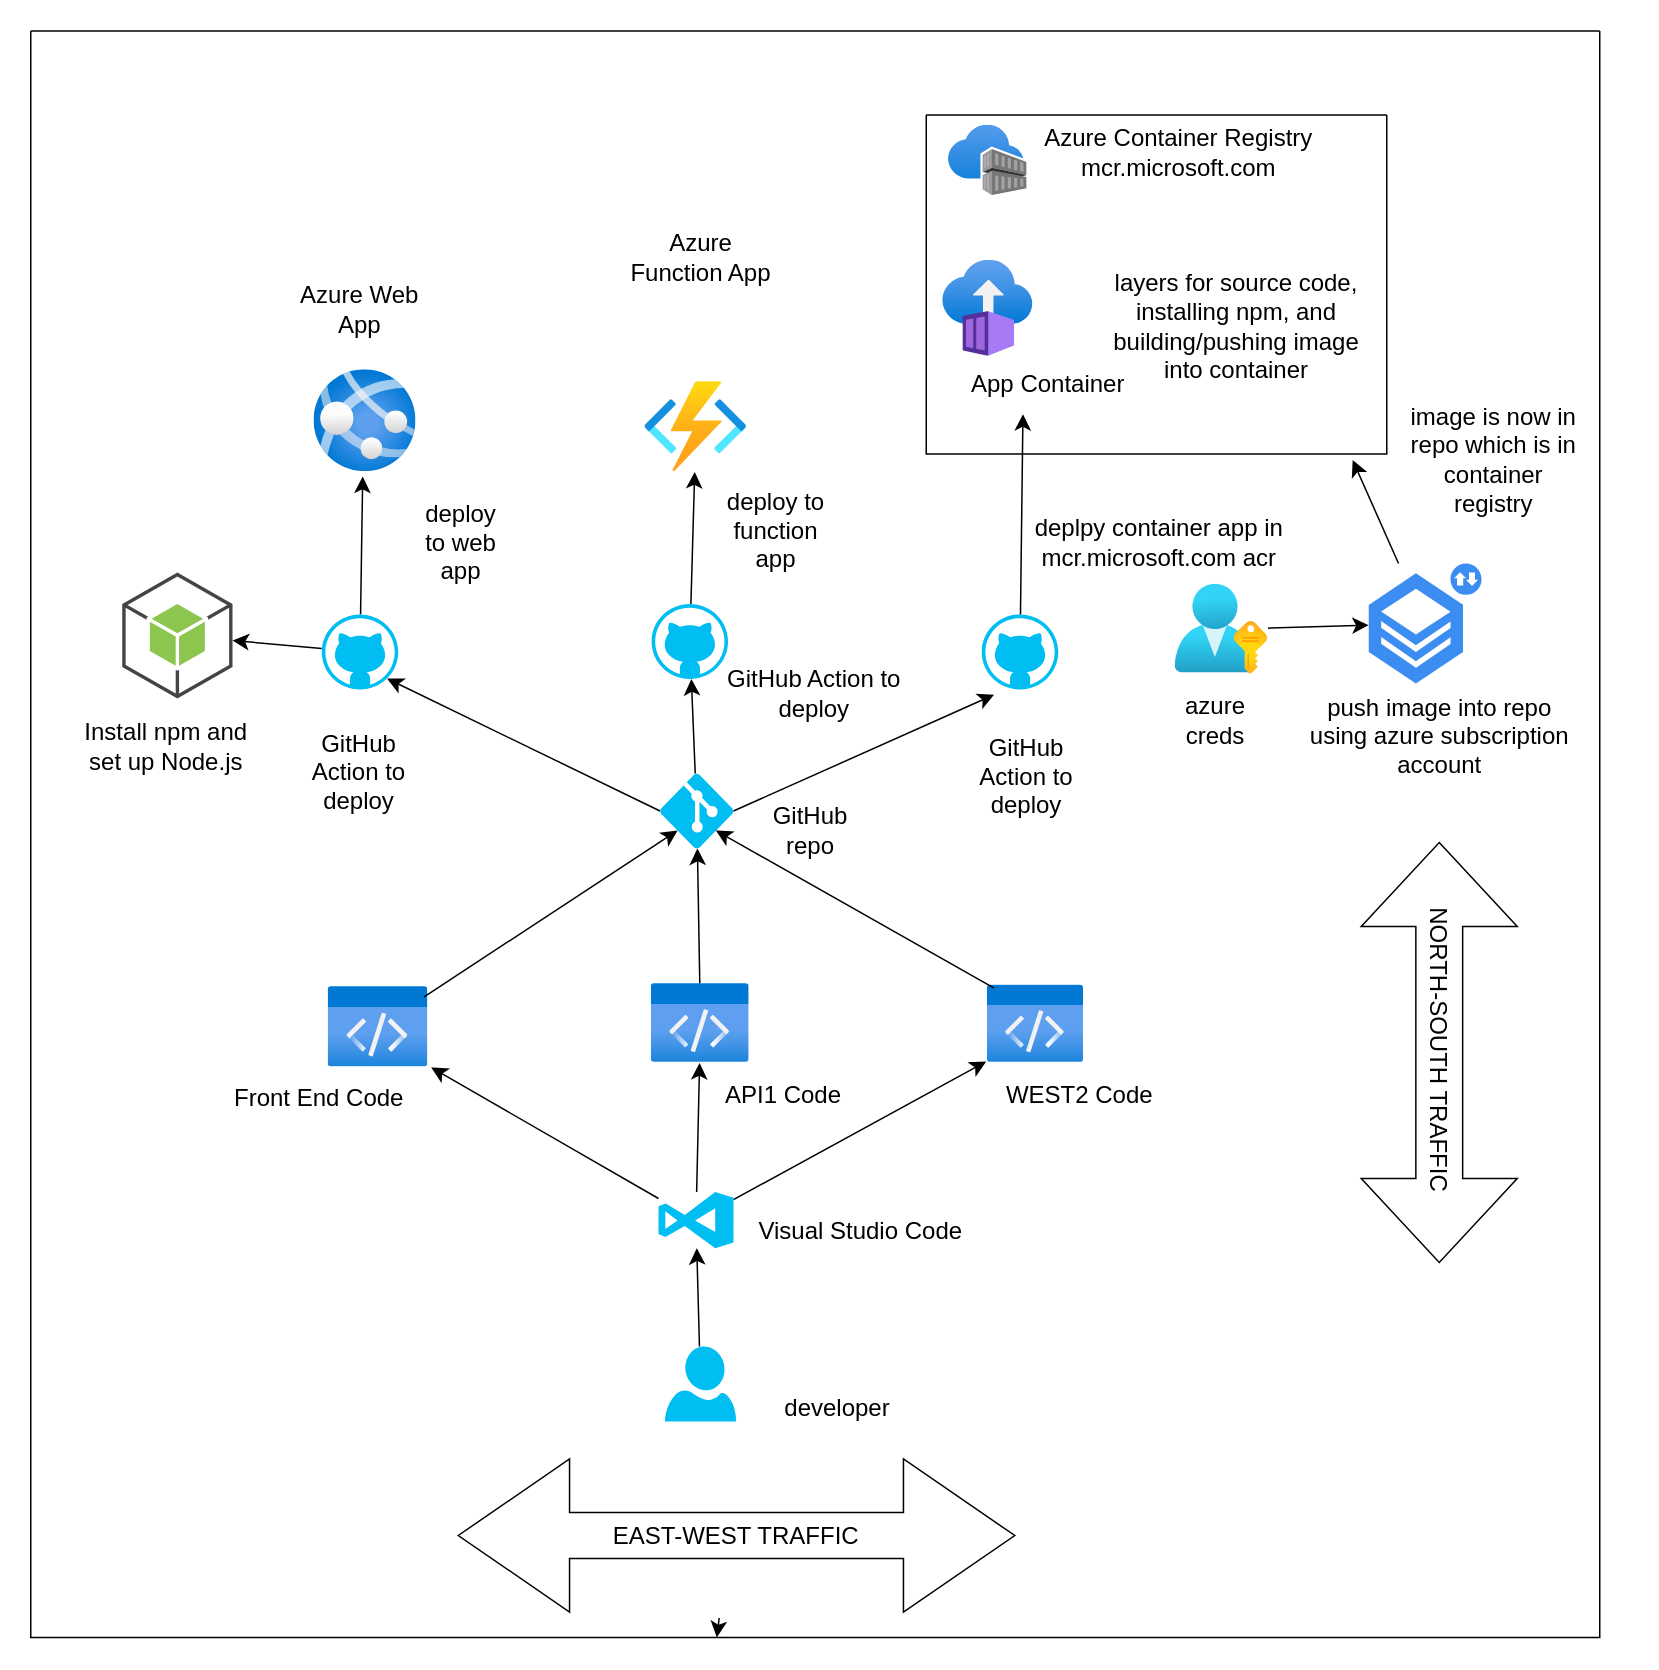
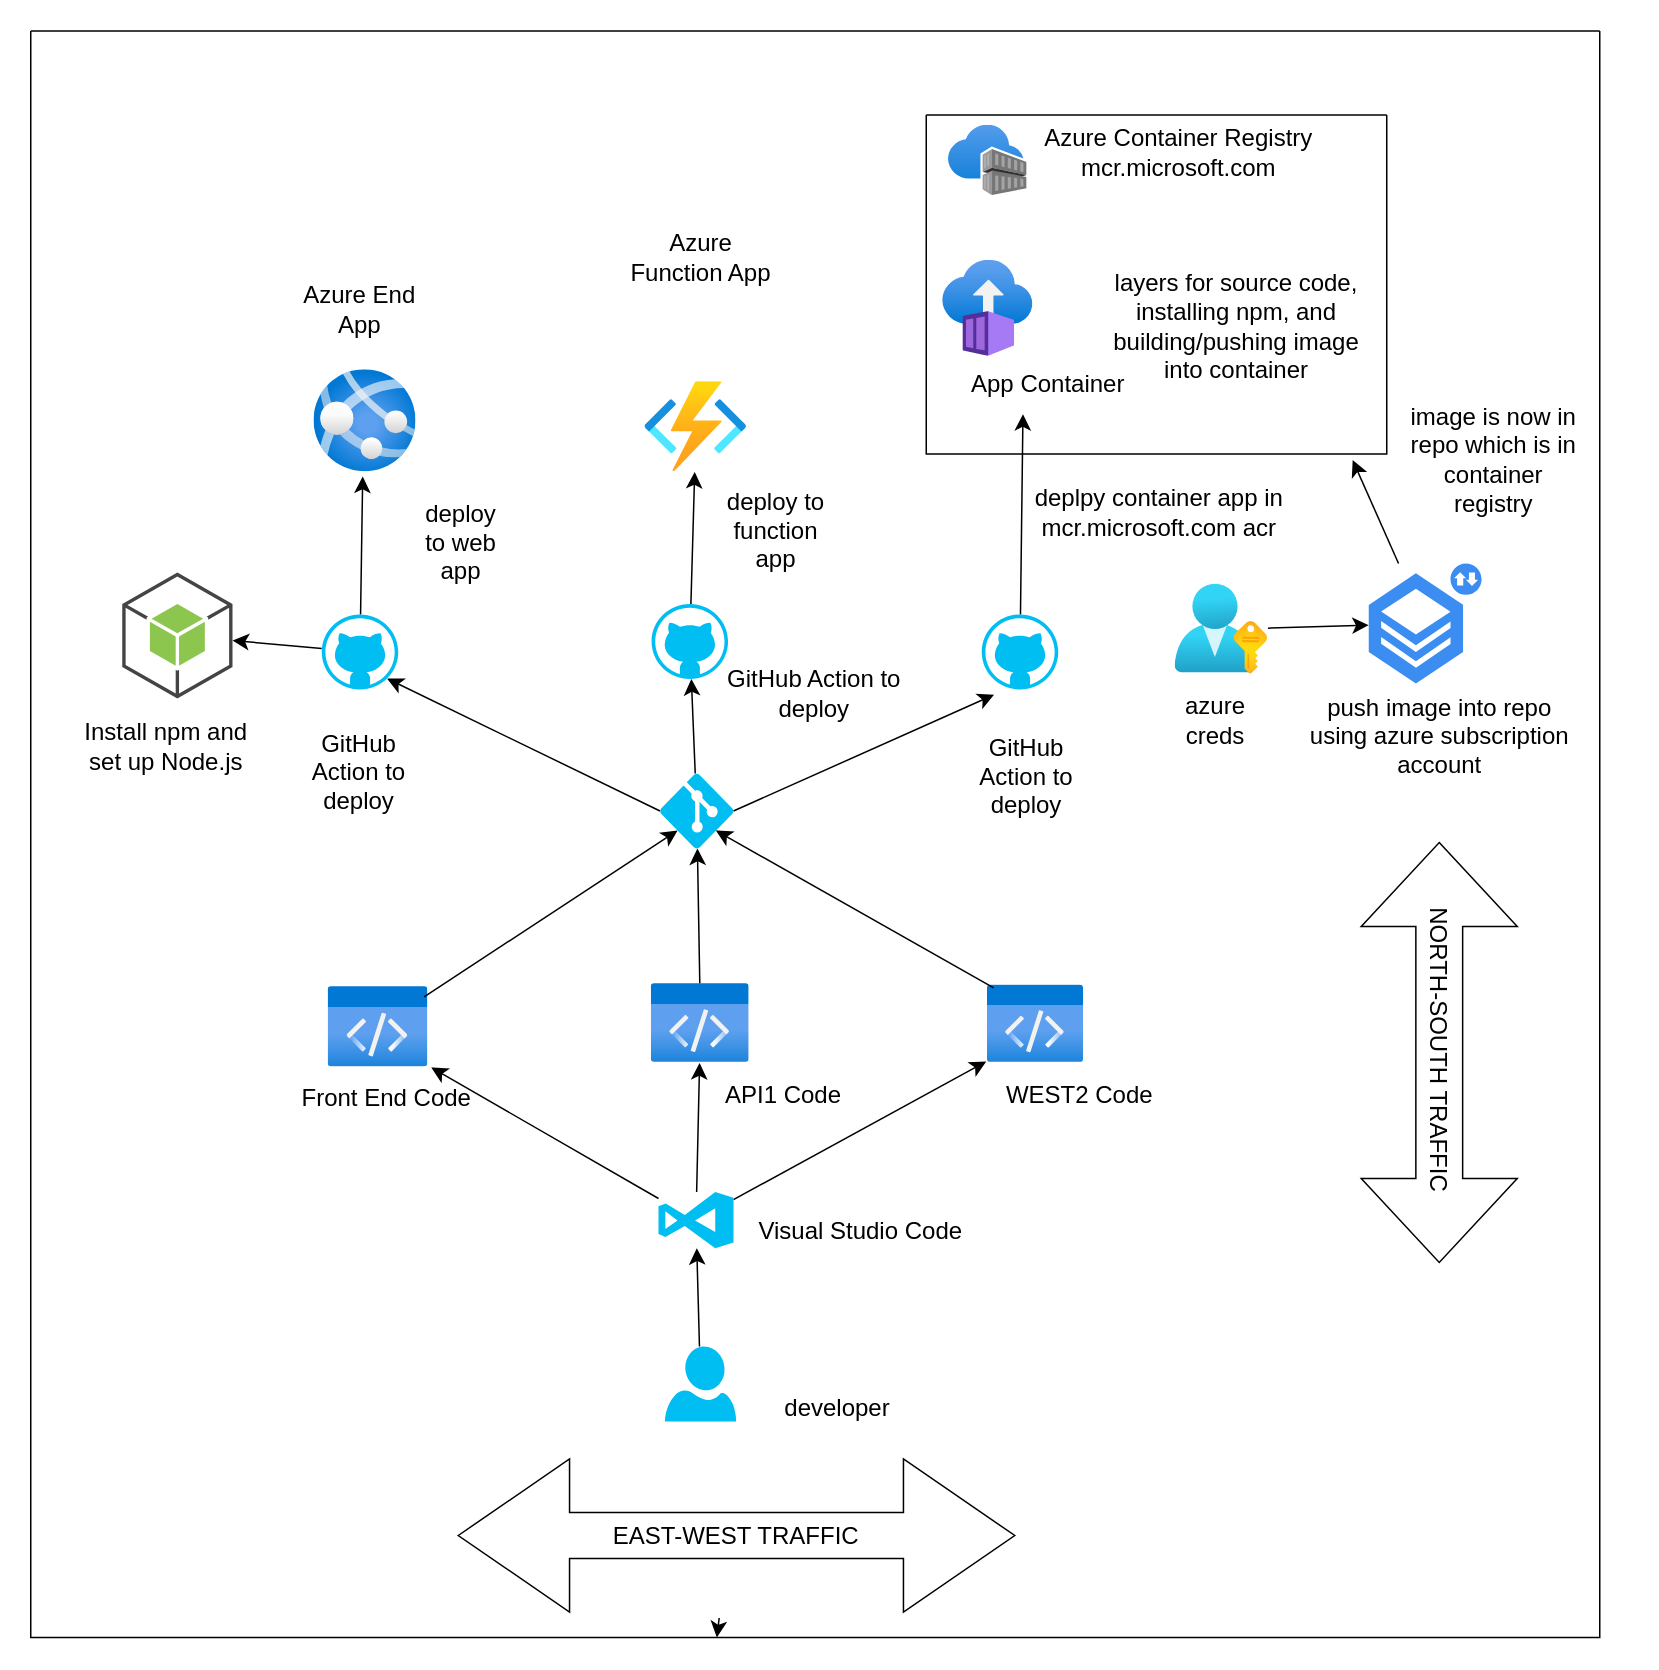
node "Azure Web App": label "Azure Web App" -> "Azure End App"
node "deplpy container app in mcr.microsoft.com acr": moved (1160, 542) -> (1160, 512)
node "GitHub repo": removed
node "Front End Code": moved (319, 1097) -> (387, 1097)
